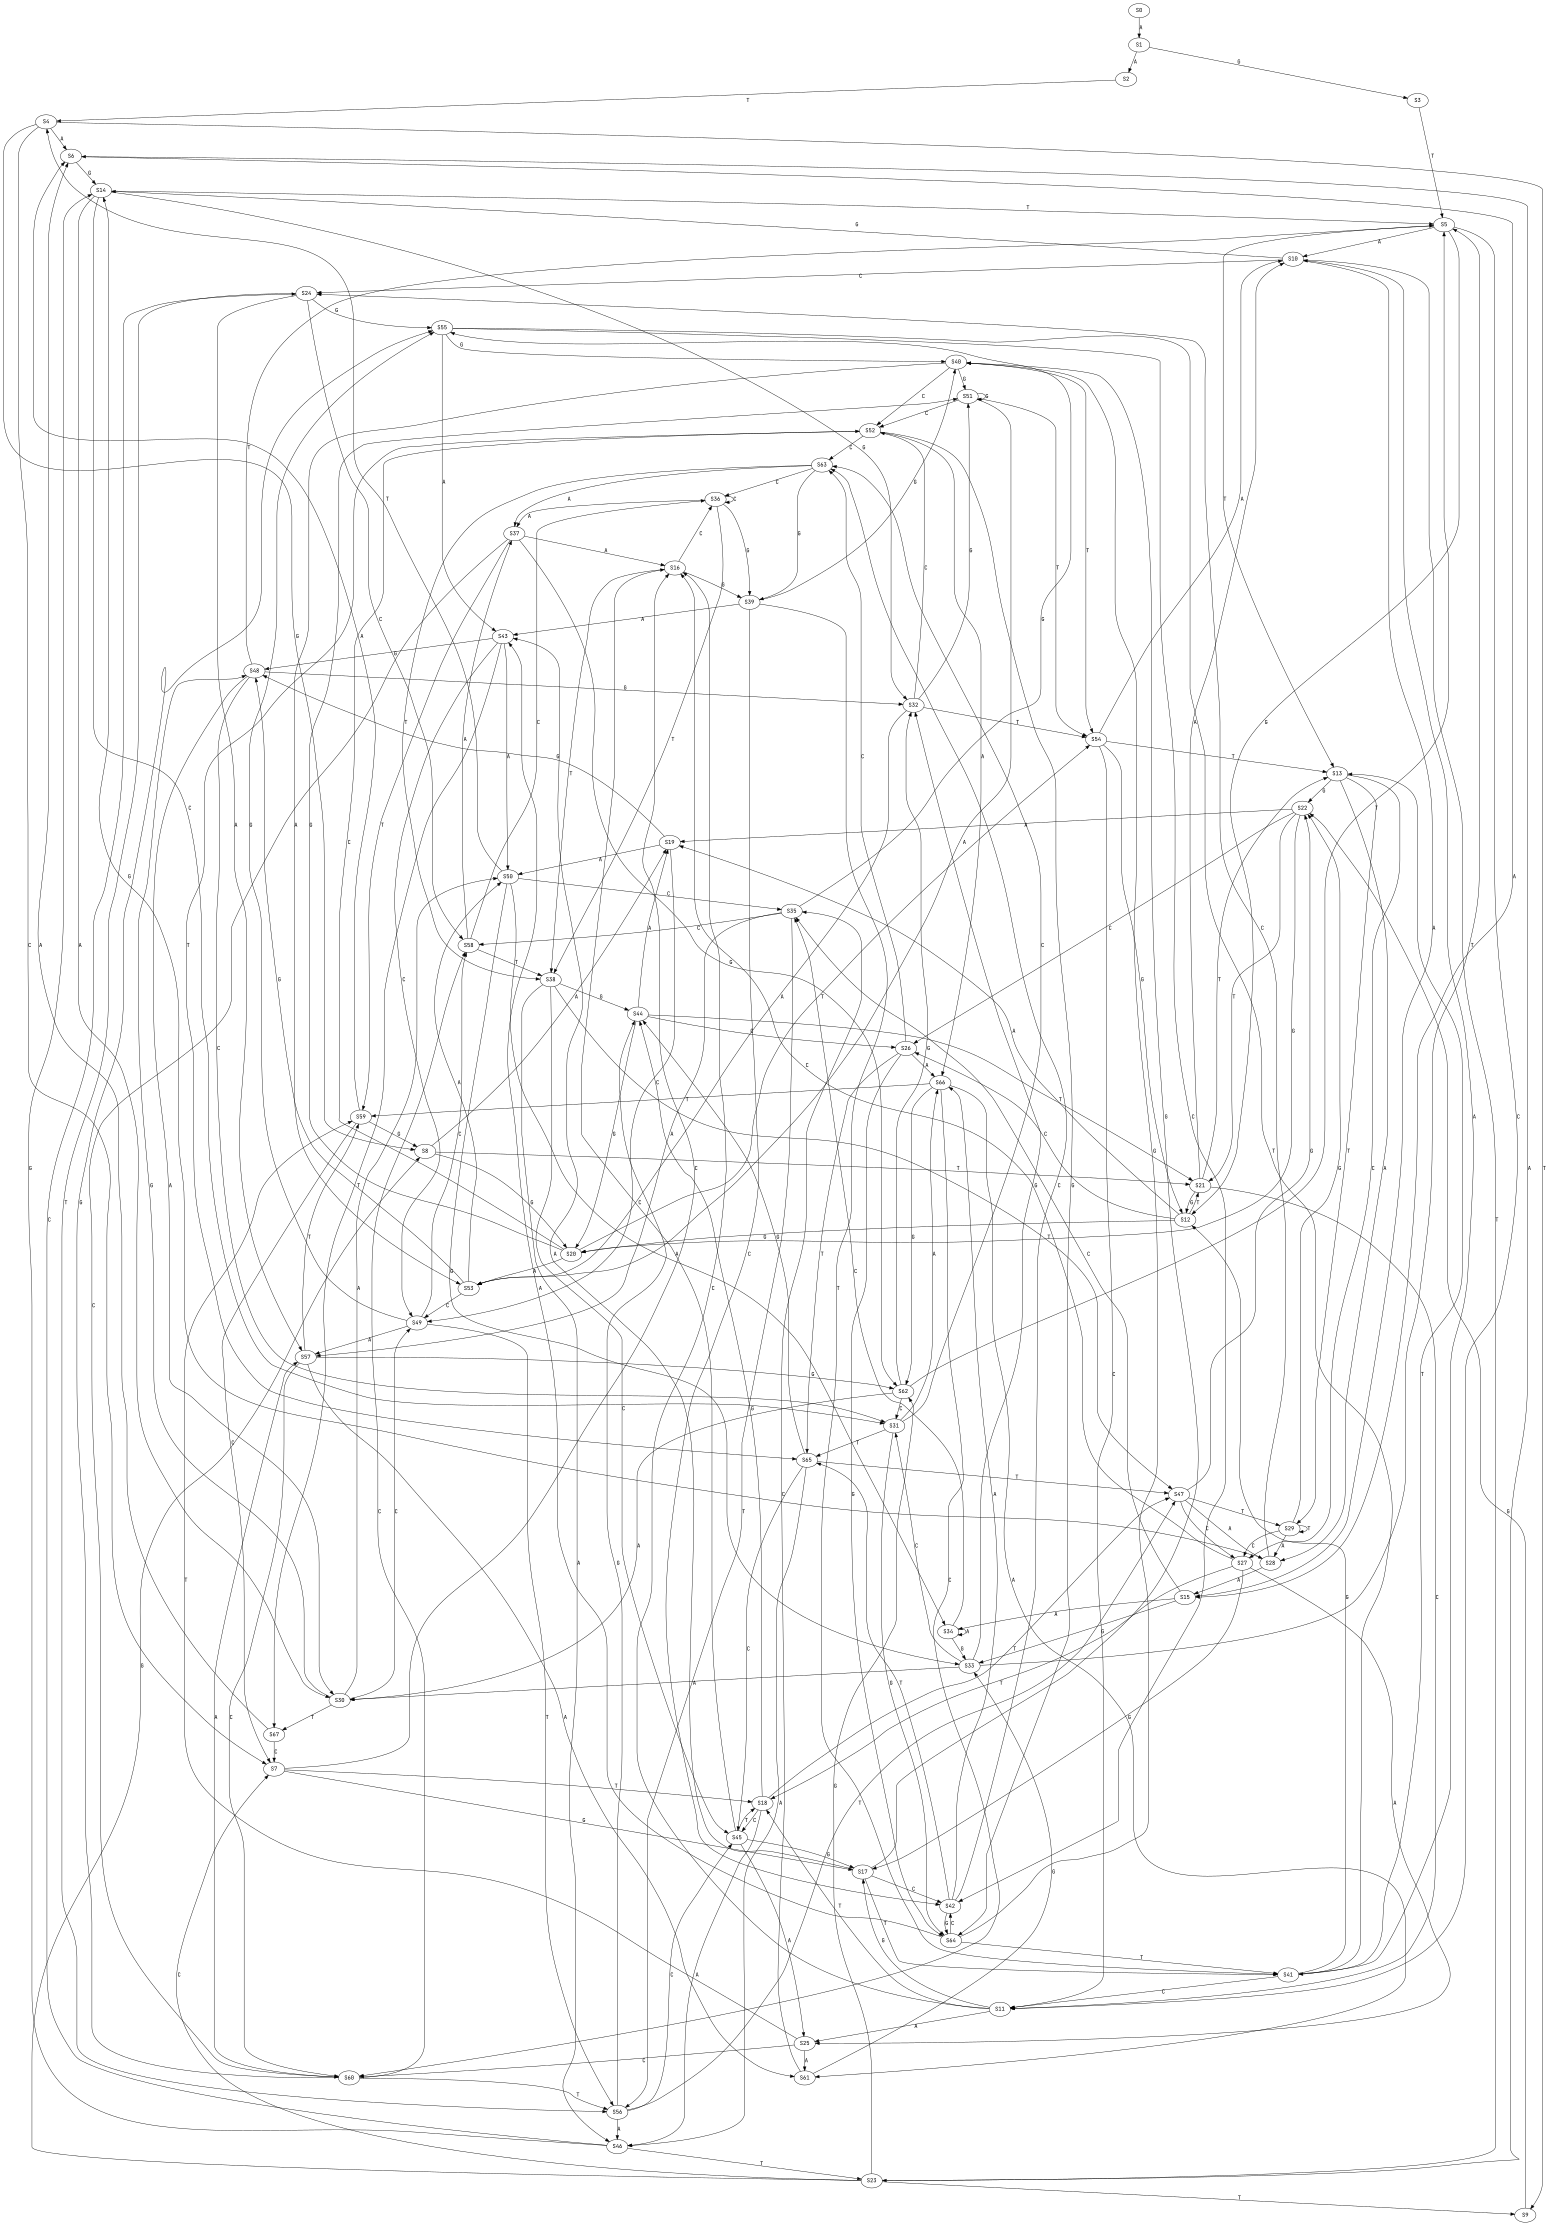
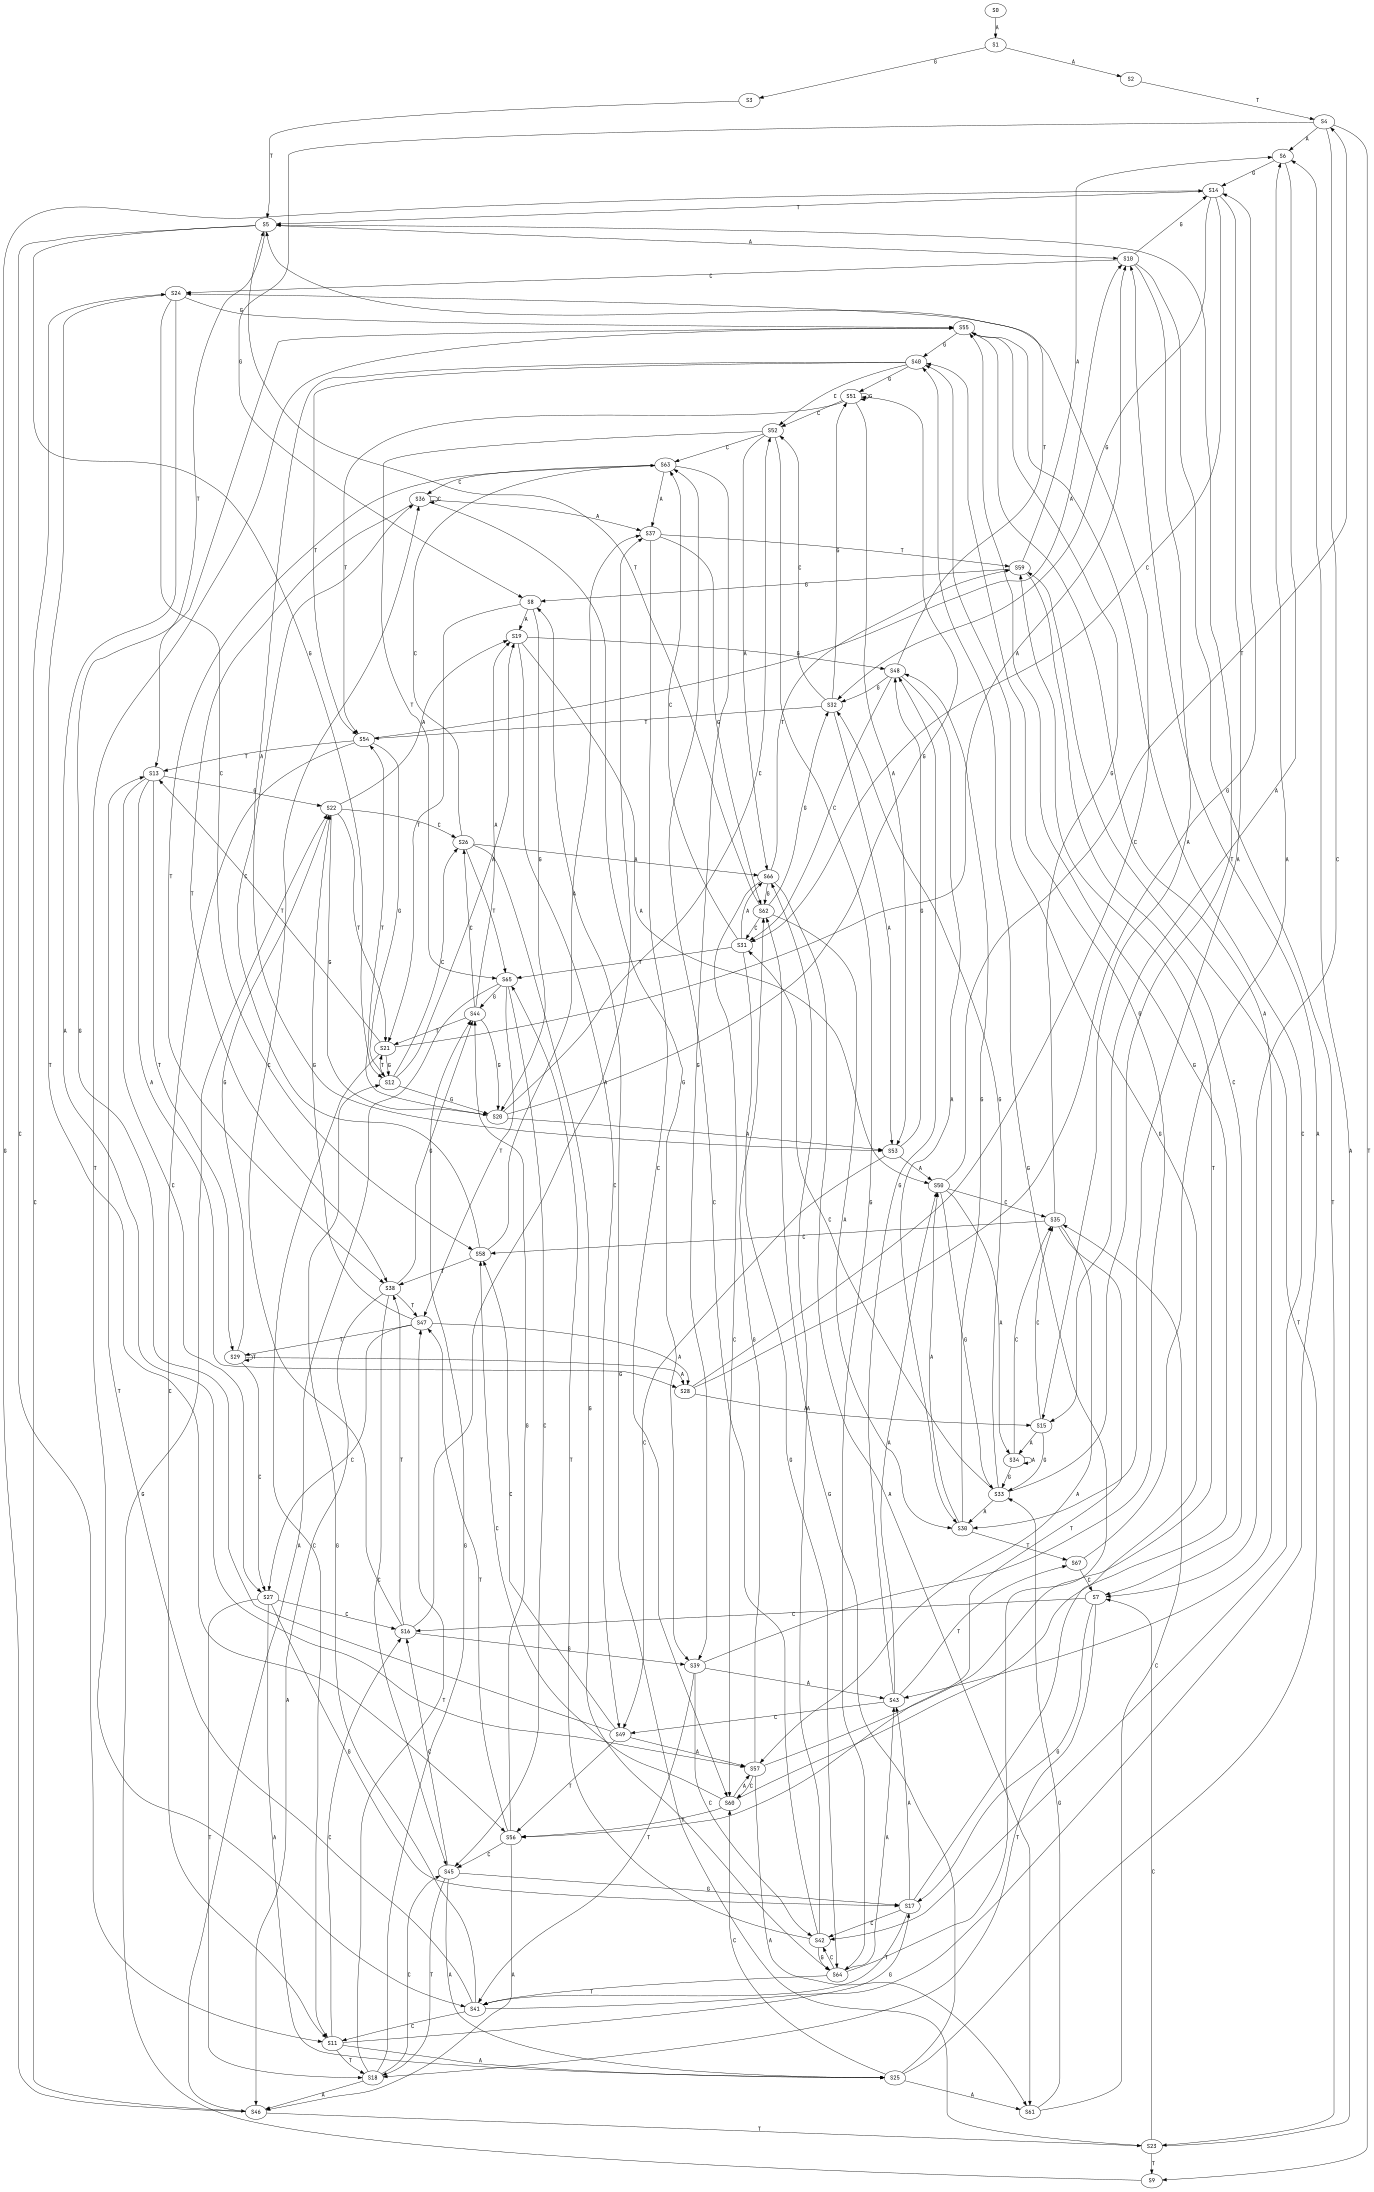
edge "S37" -> "S16": reversed
edge "S30" -> "S49": removed, label "C"
edge "S23" -> "S62": now "S25" -> "S62"
